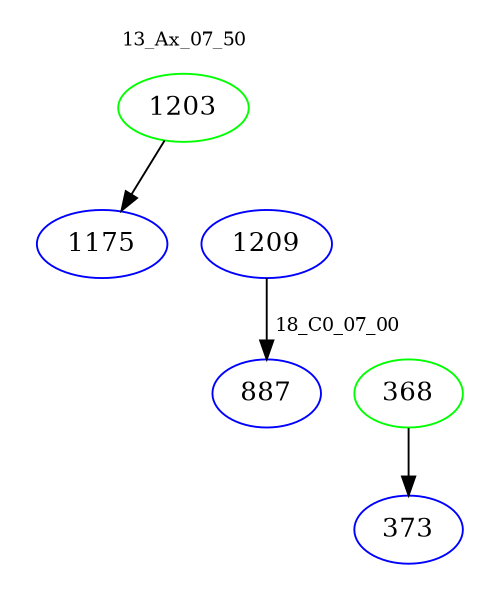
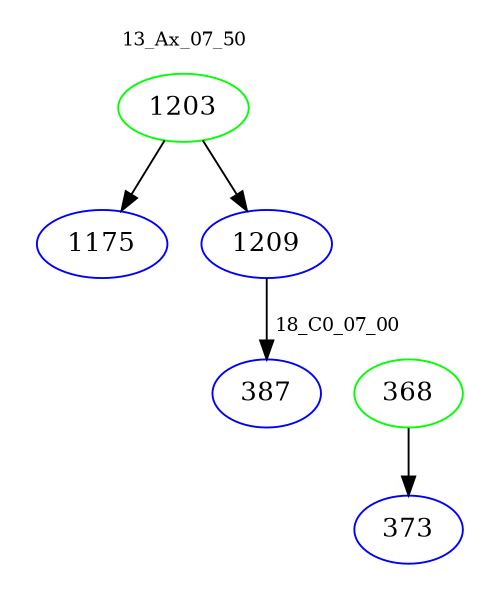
edge "1203" -> "1209": added
node "887": label "887" -> "387"
